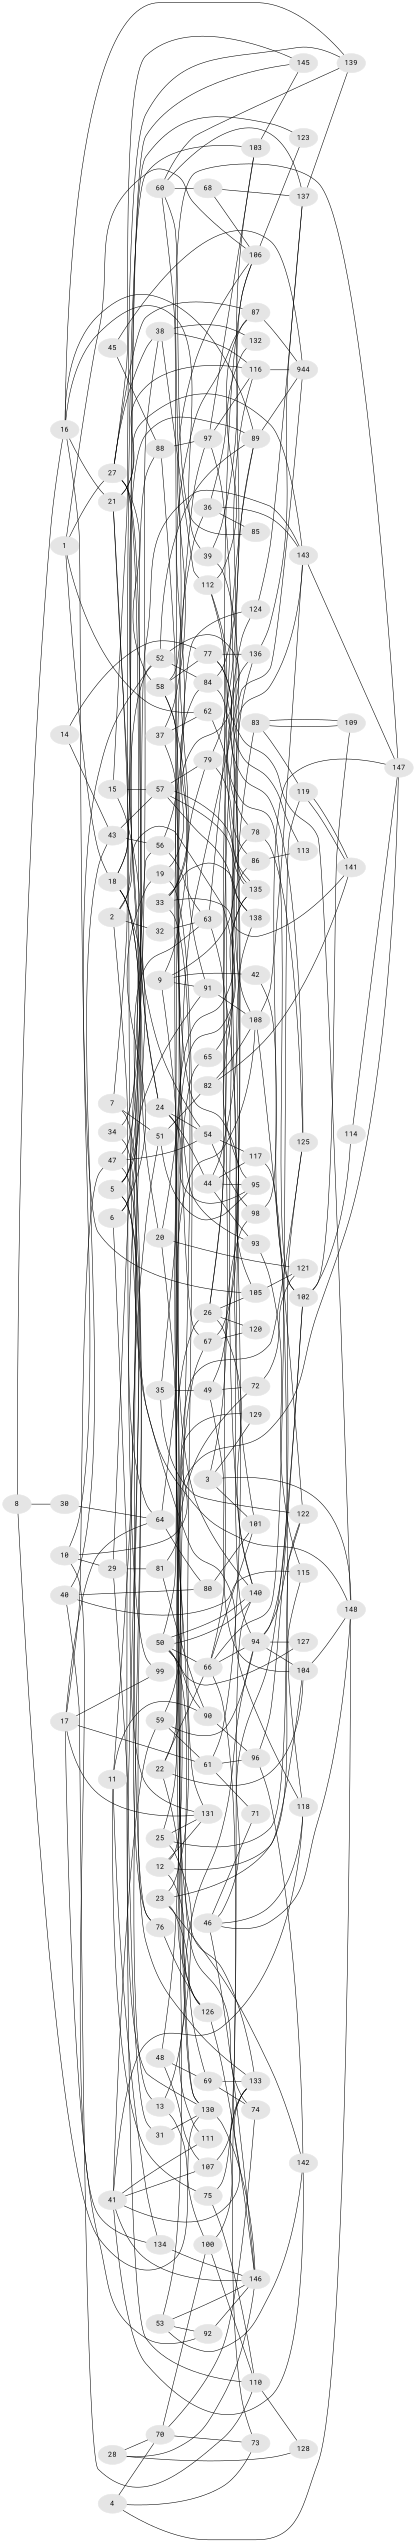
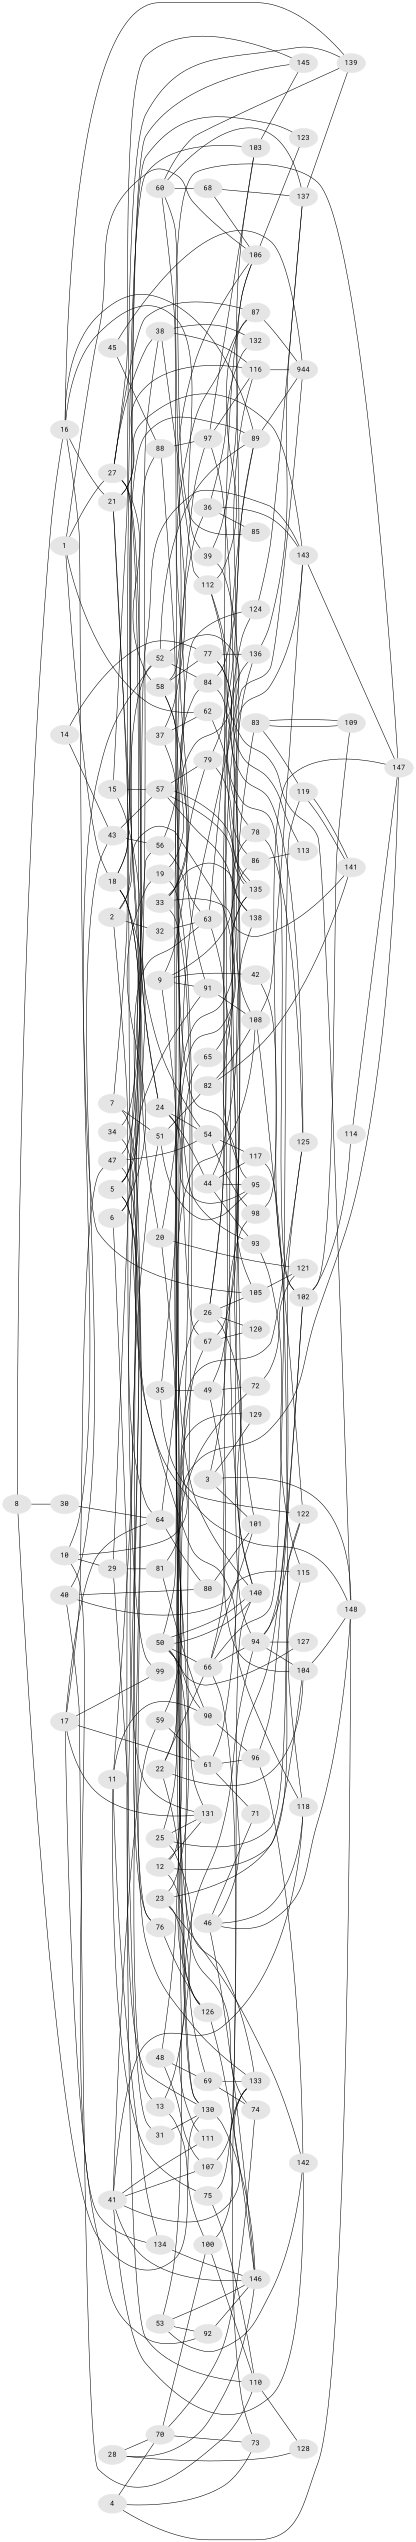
edge "94" -- "59": removed
